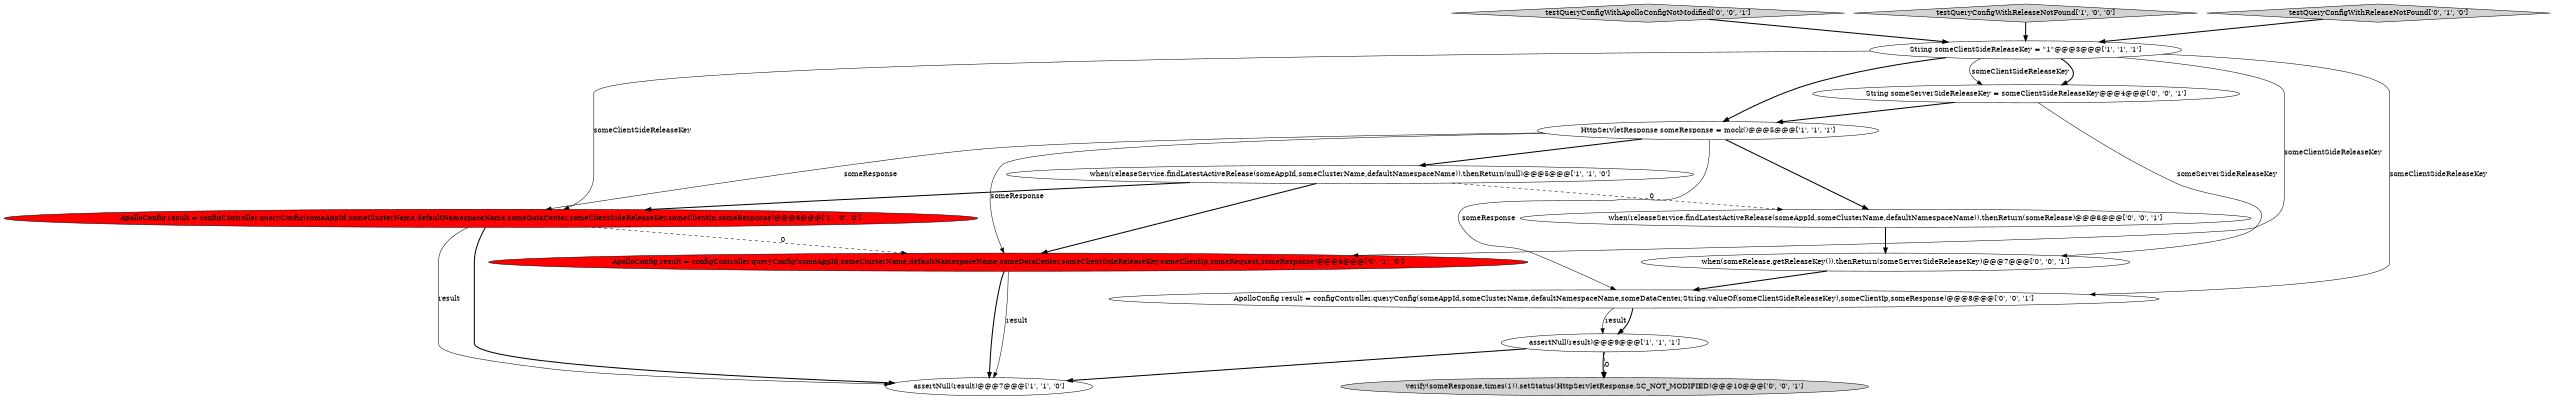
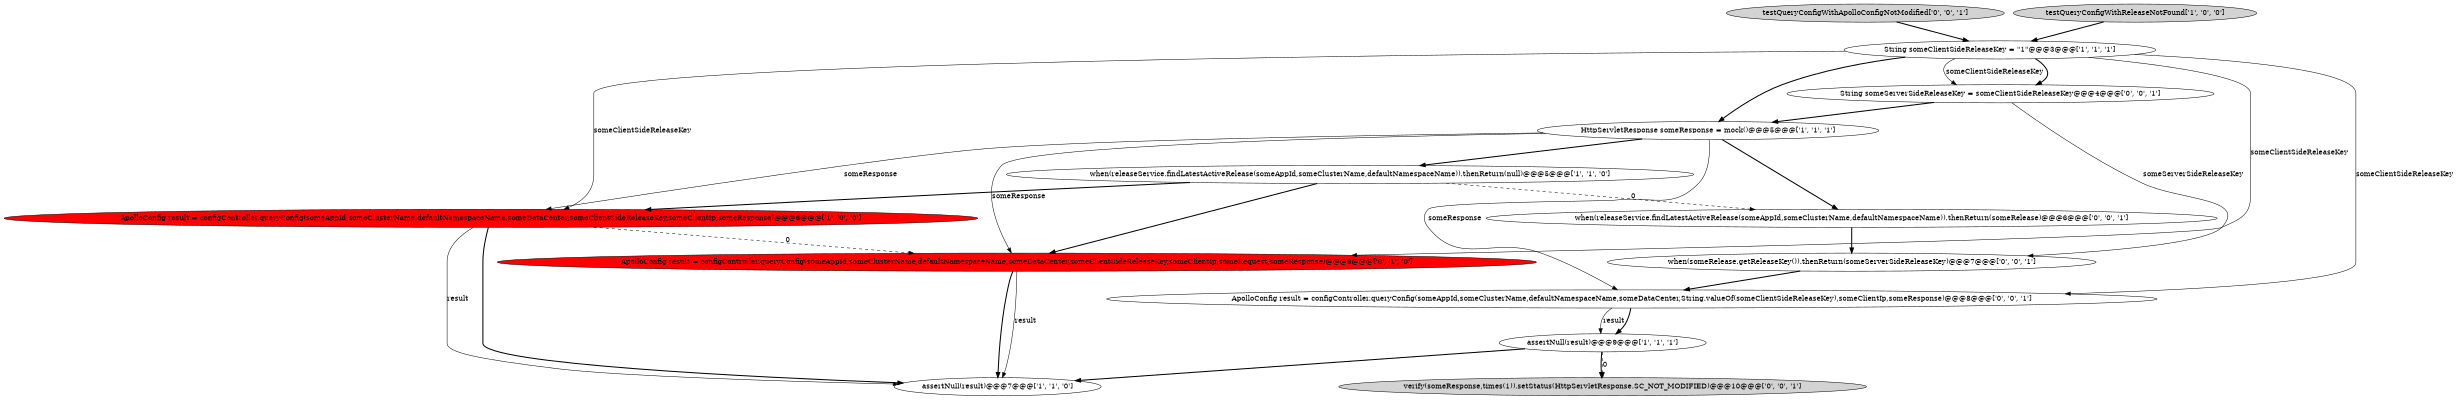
node "testQueryConfigWithApolloConfigNotModified['0', '0', '1']": shape diamond -> ellipse
node "testQueryConfigWithReleaseNotFound['1', '0', '0']": shape diamond -> ellipse
node "testQueryConfigWithReleaseNotFound['0', '1', '0']": removed
